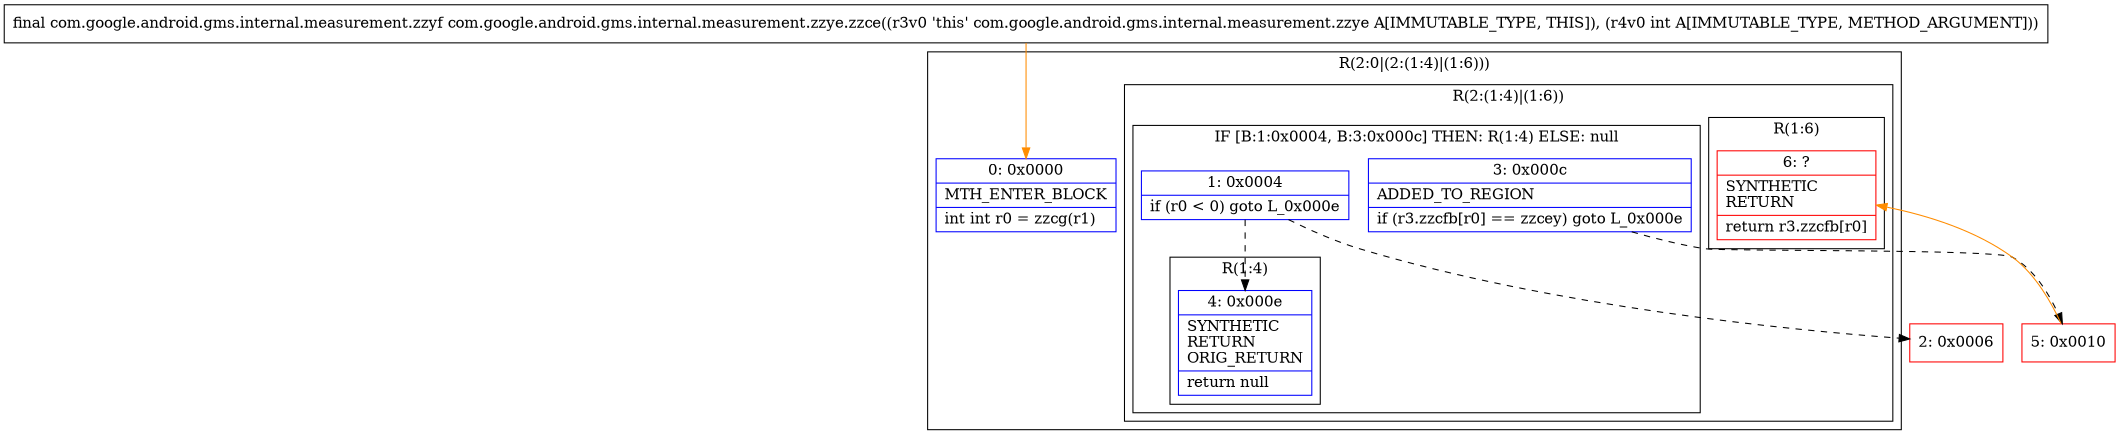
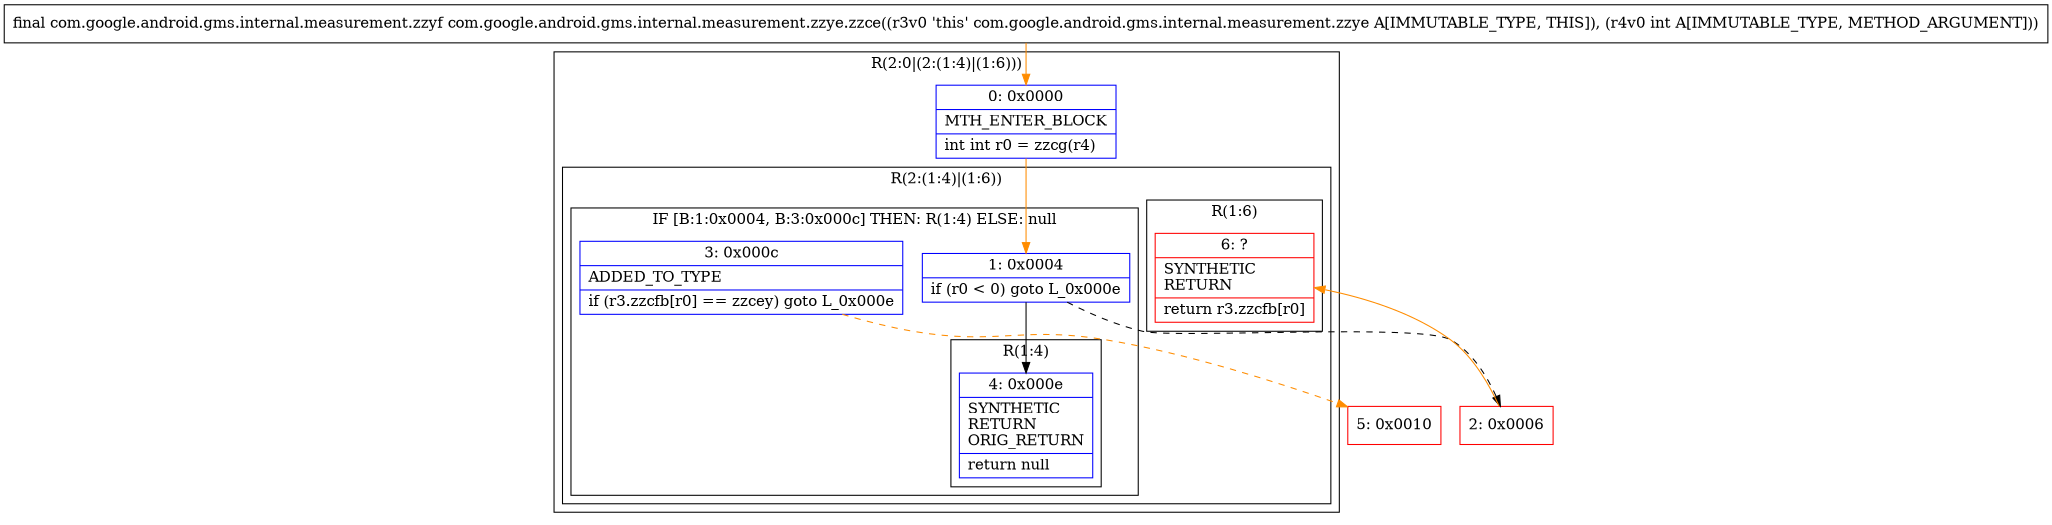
node "3: 0x000c": text "ADDED_TO_REGION" -> "ADDED_TO_TYPE"
edge "0: 0x0000" -> "1: 0x0004": added
node "0: 0x0000": text "int int r0 = zzcg(r1)" -> "int int r0 = zzcg(r4)"
edge "5: 0x0010" -> "6: ?": now "2: 0x0006" -> "6: ?"
edge "1: 0x0004" -> "4: 0x000e": style dashed -> solid
edge "3: 0x000c" -> "5: 0x0010": color black -> darkorange
